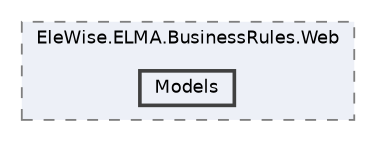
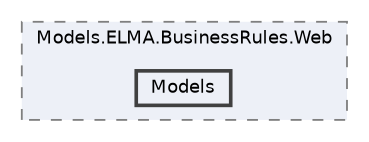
cluster "EleWise.ELMA.BusinessRules.Web": label "EleWise.ELMA.BusinessRules.Web" -> "Models.ELMA.BusinessRules.Web"
